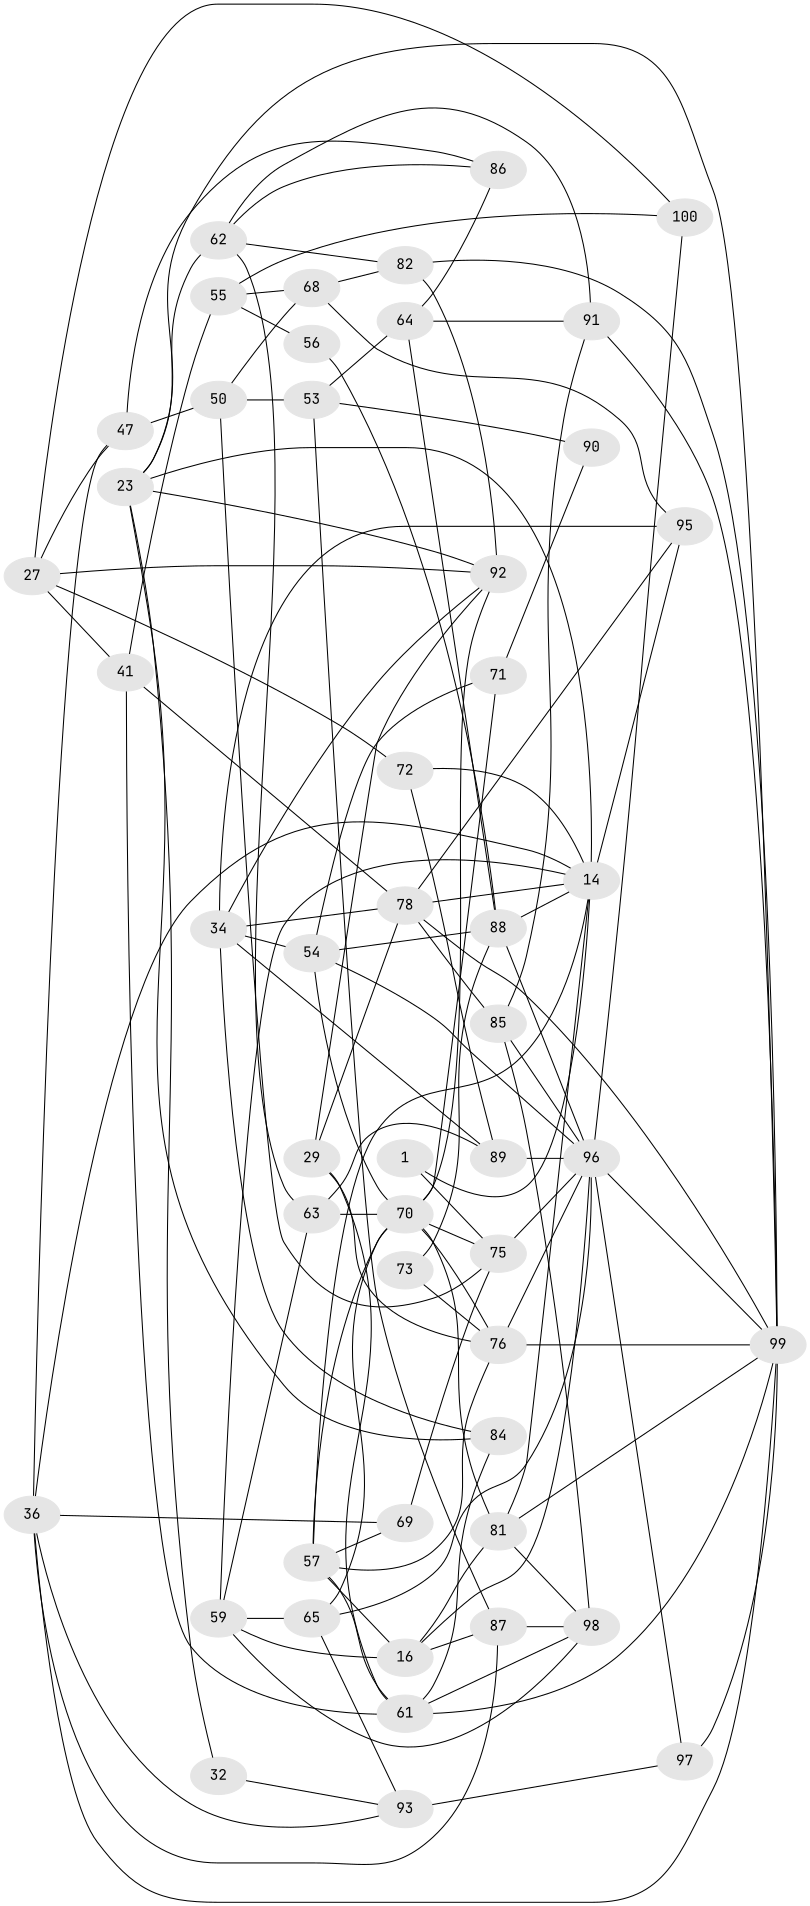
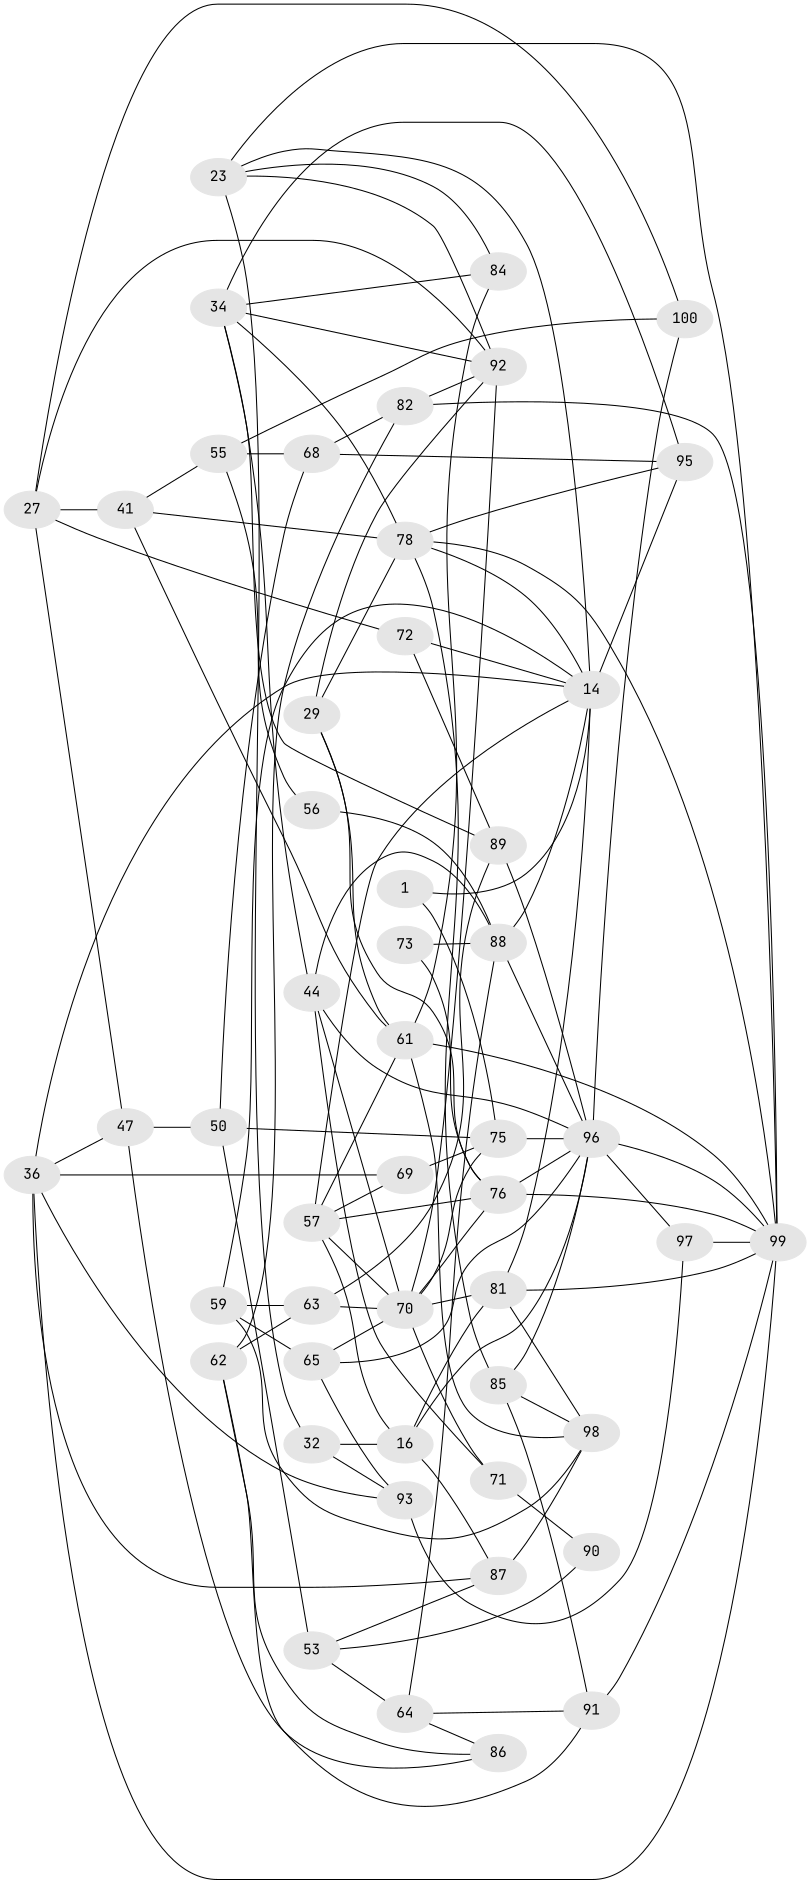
edge "62" -- "23": removed
node "54": label "54" -> "44"
edge "59" -- "16": now "32" -- "16"
